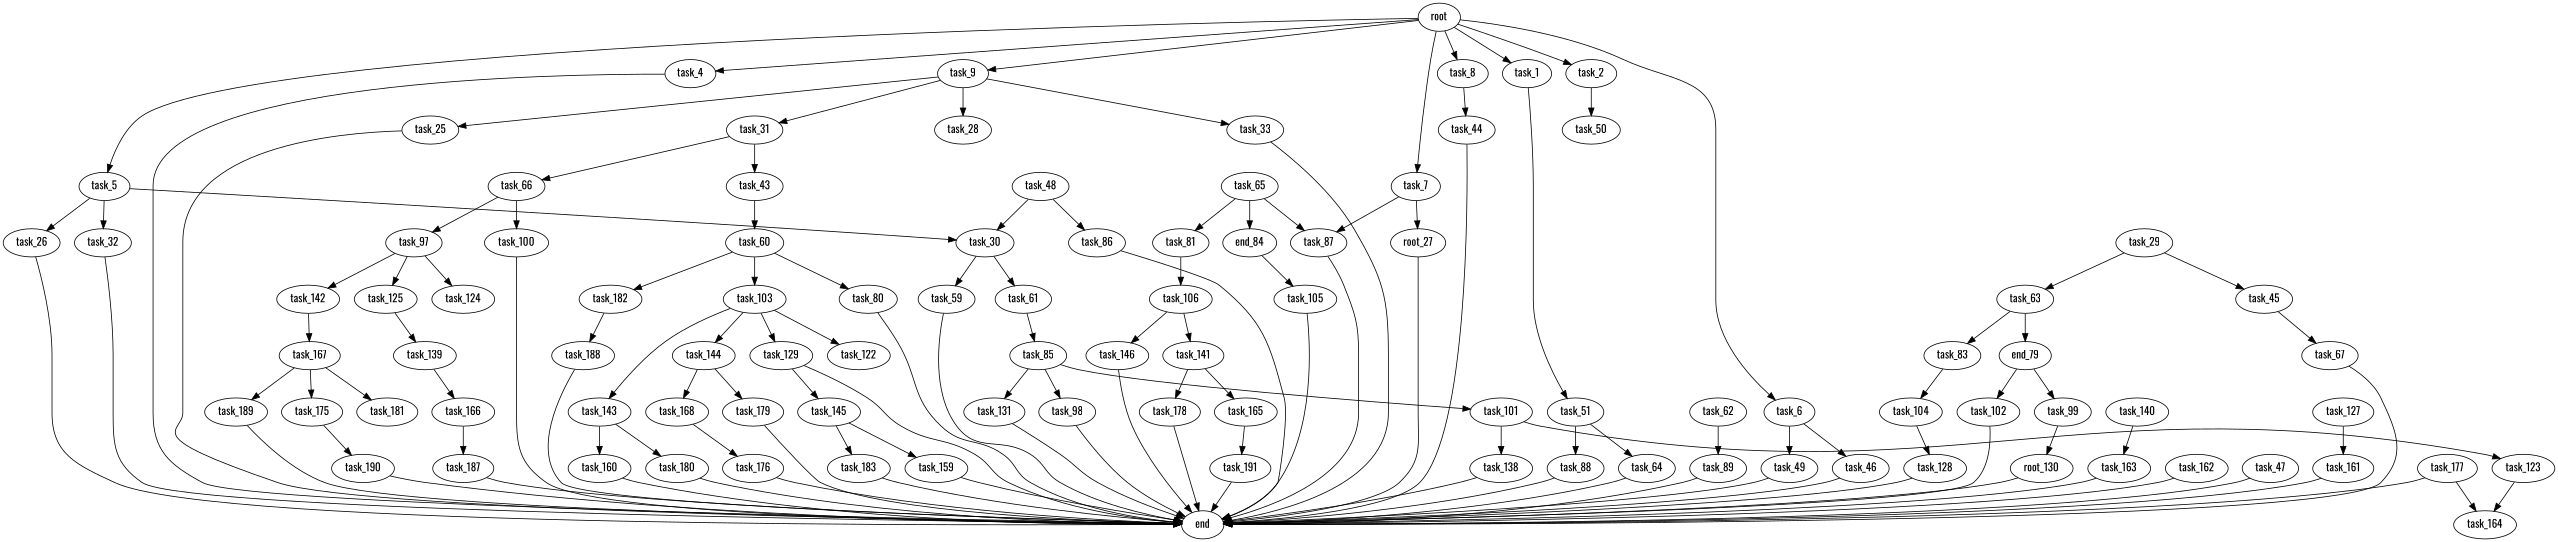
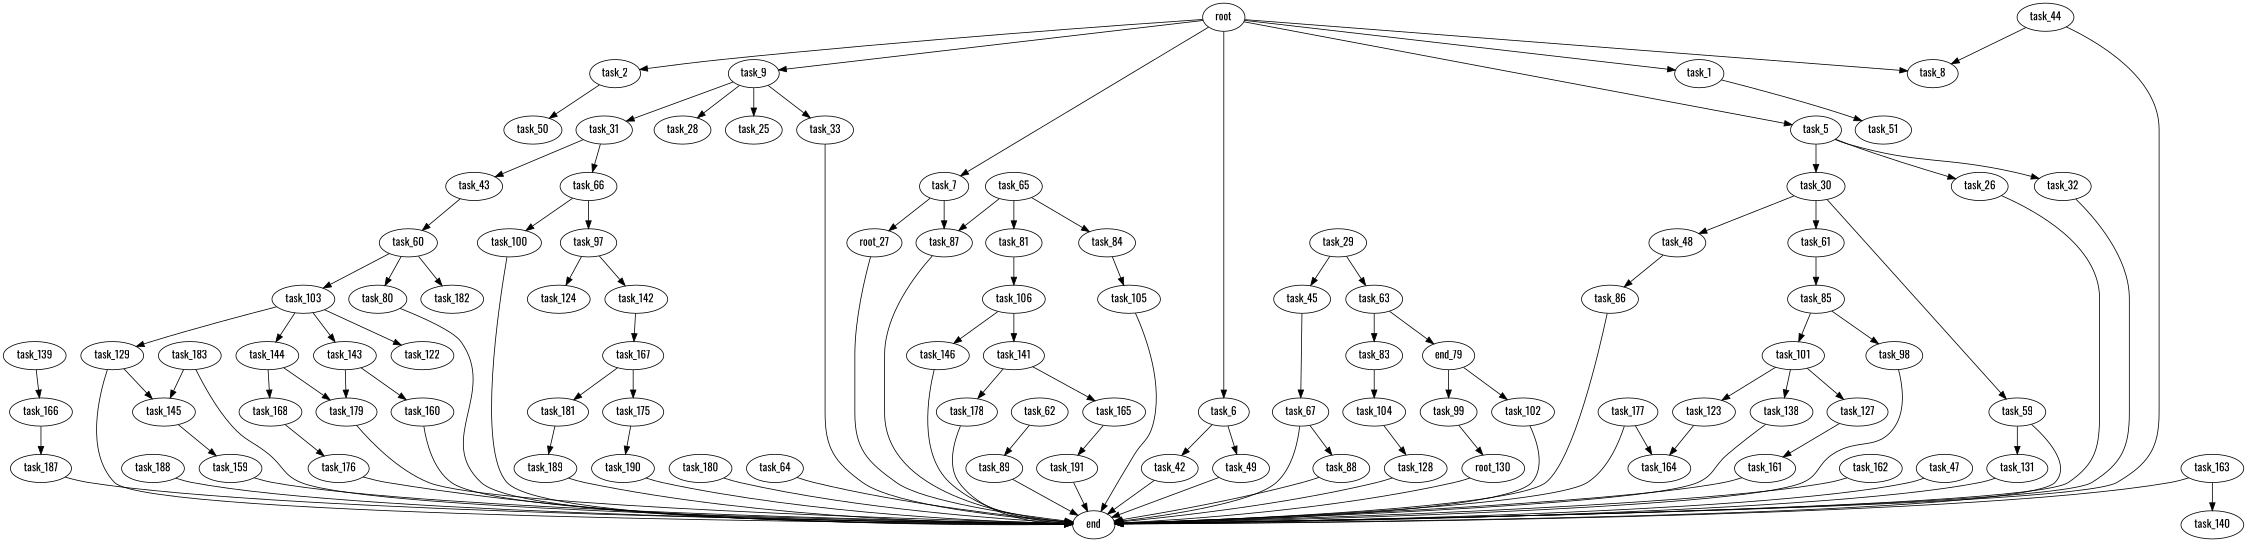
node "task_4": removed
edge "task_8" -> "task_44": reversed
edge "task_48" -> "task_30": reversed
node "end_84": label "end_84" -> "task_84"
node "task_125": removed
edge "task_182" -> "task_188": removed
edge "task_167" -> "task_189": now "task_181" -> "task_189"
edge "task_85" -> "task_131": now "task_59" -> "task_131"
edge "task_101" -> "task_127": added
edge "task_51" -> "task_88": now "task_67" -> "task_88"
edge "task_145" -> "task_183": reversed
edge "task_140" -> "task_163": reversed
edge "task_143" -> "task_180": now "task_143" -> "task_179"
edge "task_51" -> "task_64": removed
node "task_46": label "task_46" -> "task_42"
edge "task_25" -> "end": removed
